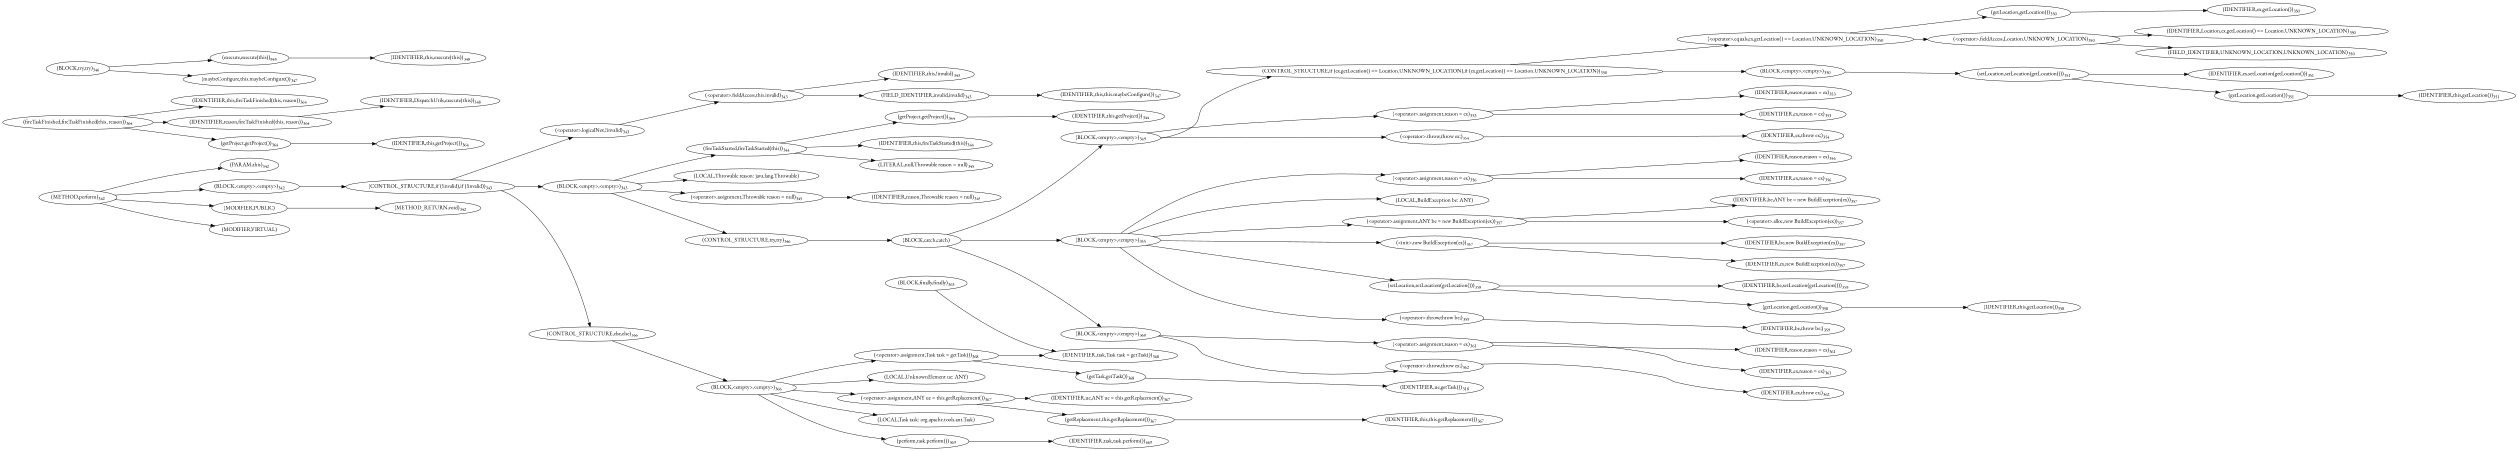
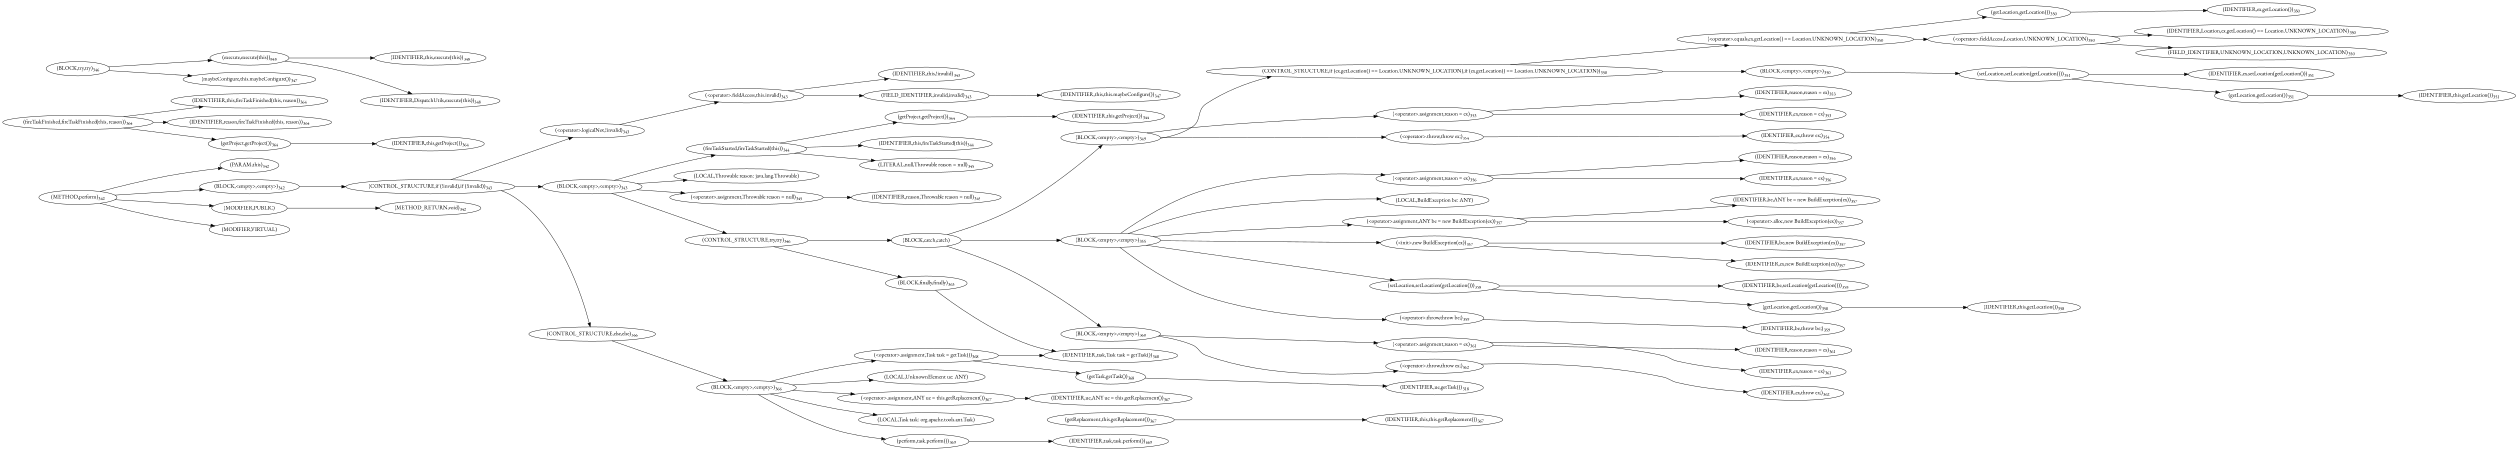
edge "(IDENTIFIER,reason,fireTaskFinished(this, reason))" -> "(IDENTIFIER,DispatchUtils,execute(this))": now "(execute,execute(this))" -> "(IDENTIFIER,DispatchUtils,execute(this))"
edge "(CONTROL_STRUCTURE,try,try)" -> "(BLOCK,finally,finally)": added
edge "(<operator>.assignment,ANY ue = this.getReplacement())" -> "(getReplacement,this.getReplacement())": removed
